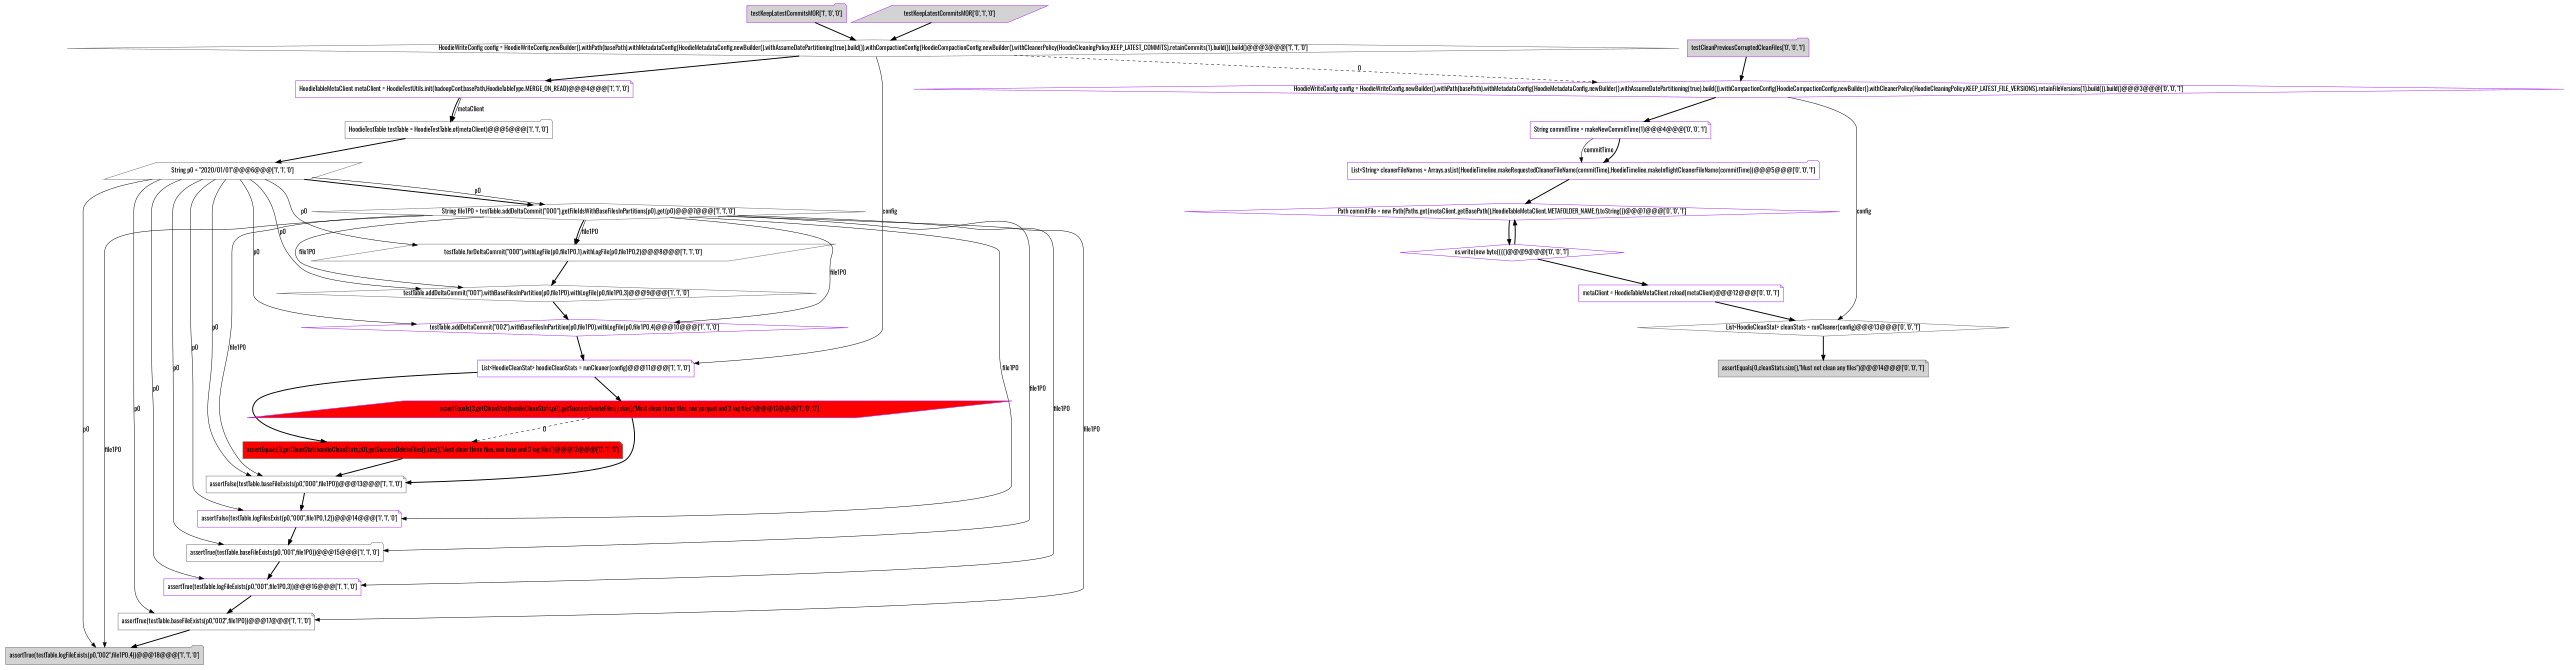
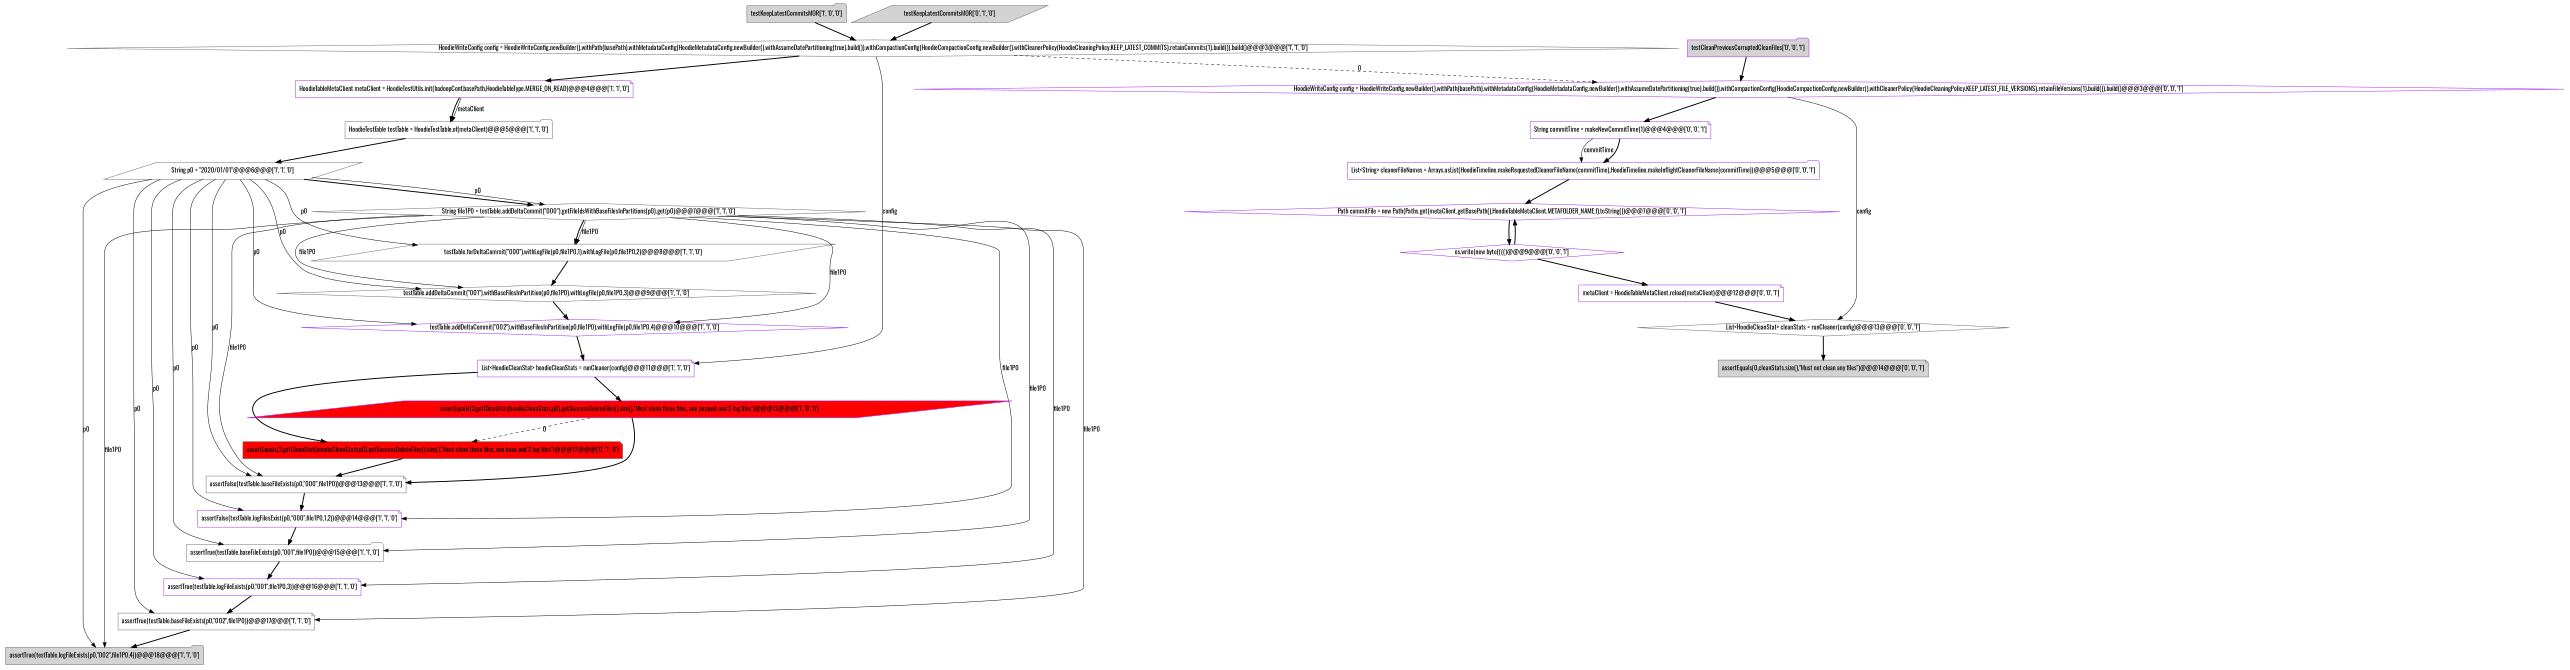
node "testKeepLatestCommitsMOR['1', '0', '0']": color purple -> gray40
node "testKeepLatestCommitsMOR['0', '1', '0']": color purple -> gray40
